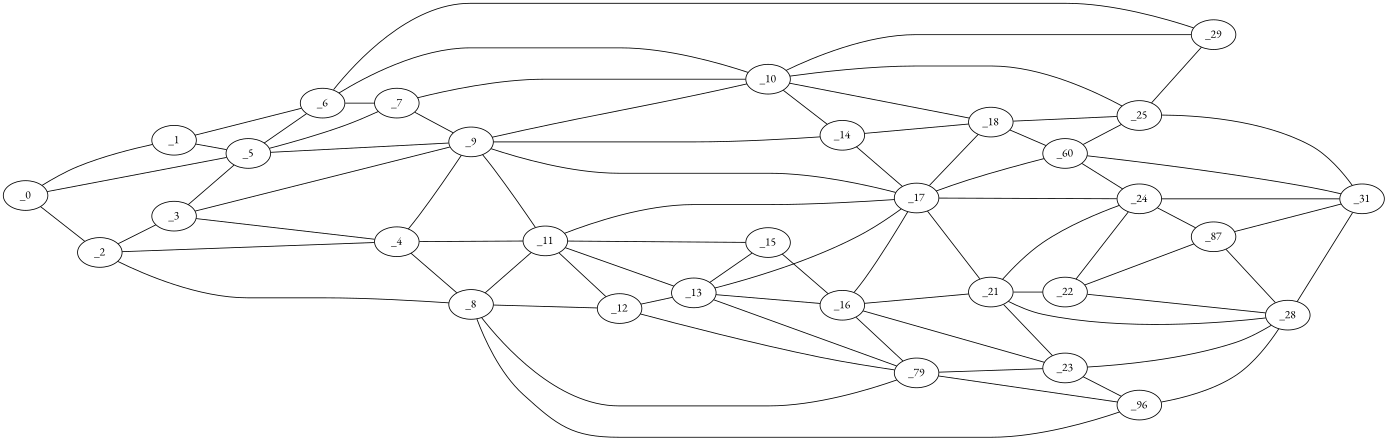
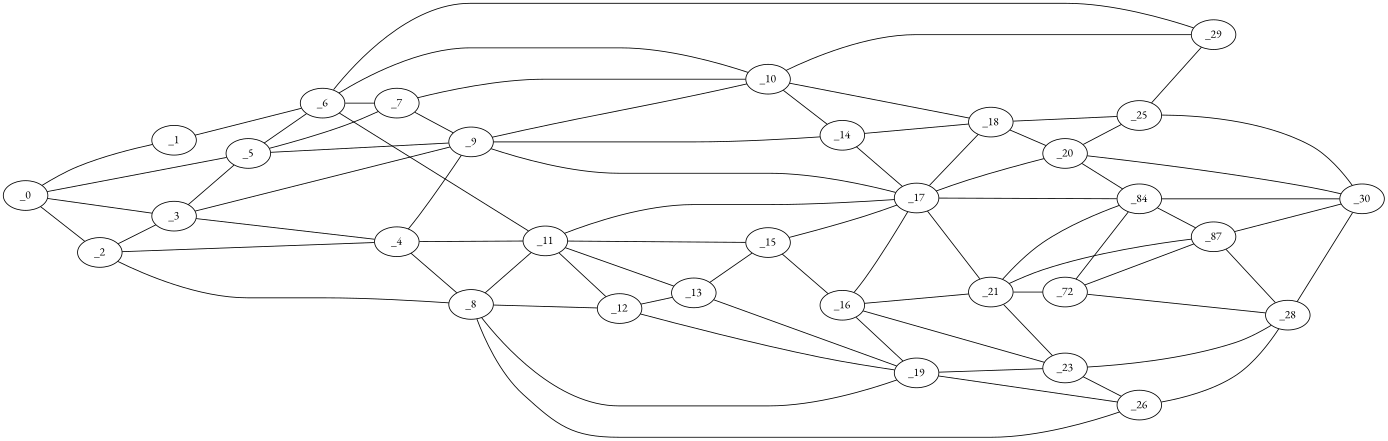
edge "_10" -- "_25": removed
edge "_1" -- "_5": removed
node "_60": label "_60" -> "_20"
edge "_9" -- "_11": now "_6" -- "_11"
node "_24": label "_24" -> "_84"
node "_31": label "_31" -> "_30"
edge "_0" -- "_3": added
edge "_17" -- "_13": now "_17" -- "_15"
node "_22": label "_22" -> "_72"
edge "_13" -- "_16": removed
edge "_21" -- "_28": now "_21" -- "_87"
node "_79": label "_79" -> "_19"
node "_96": label "_96" -> "_26"
